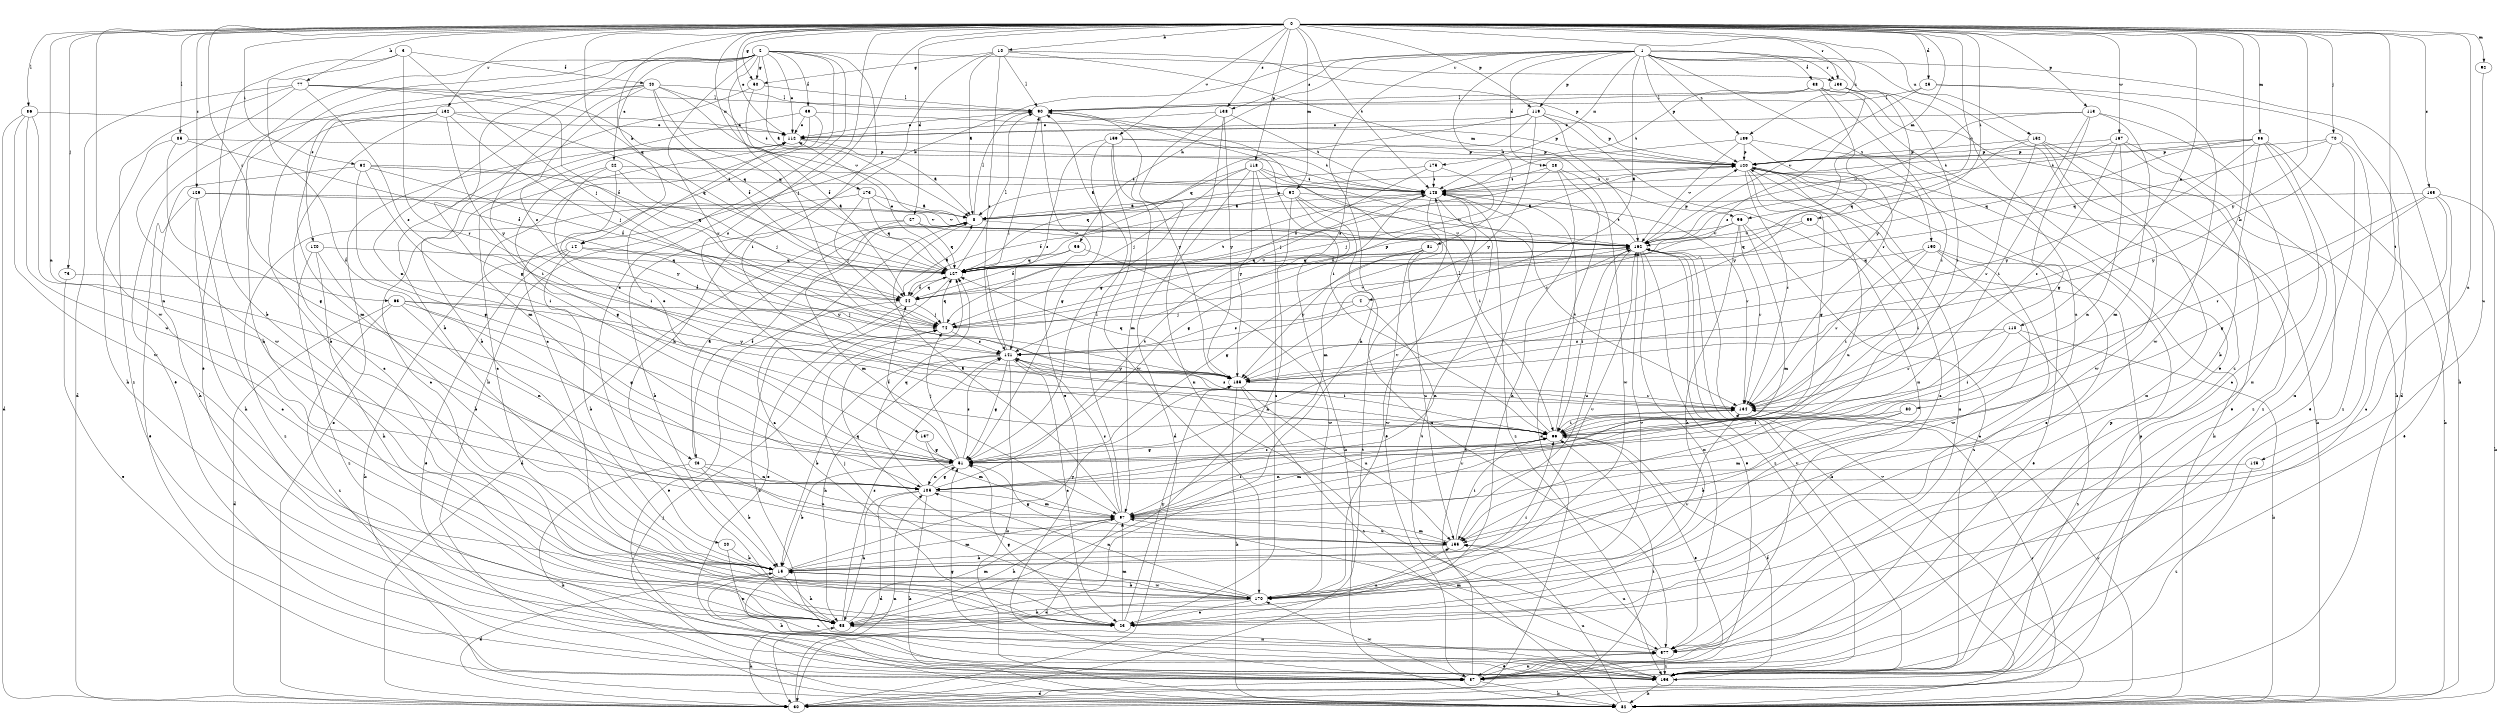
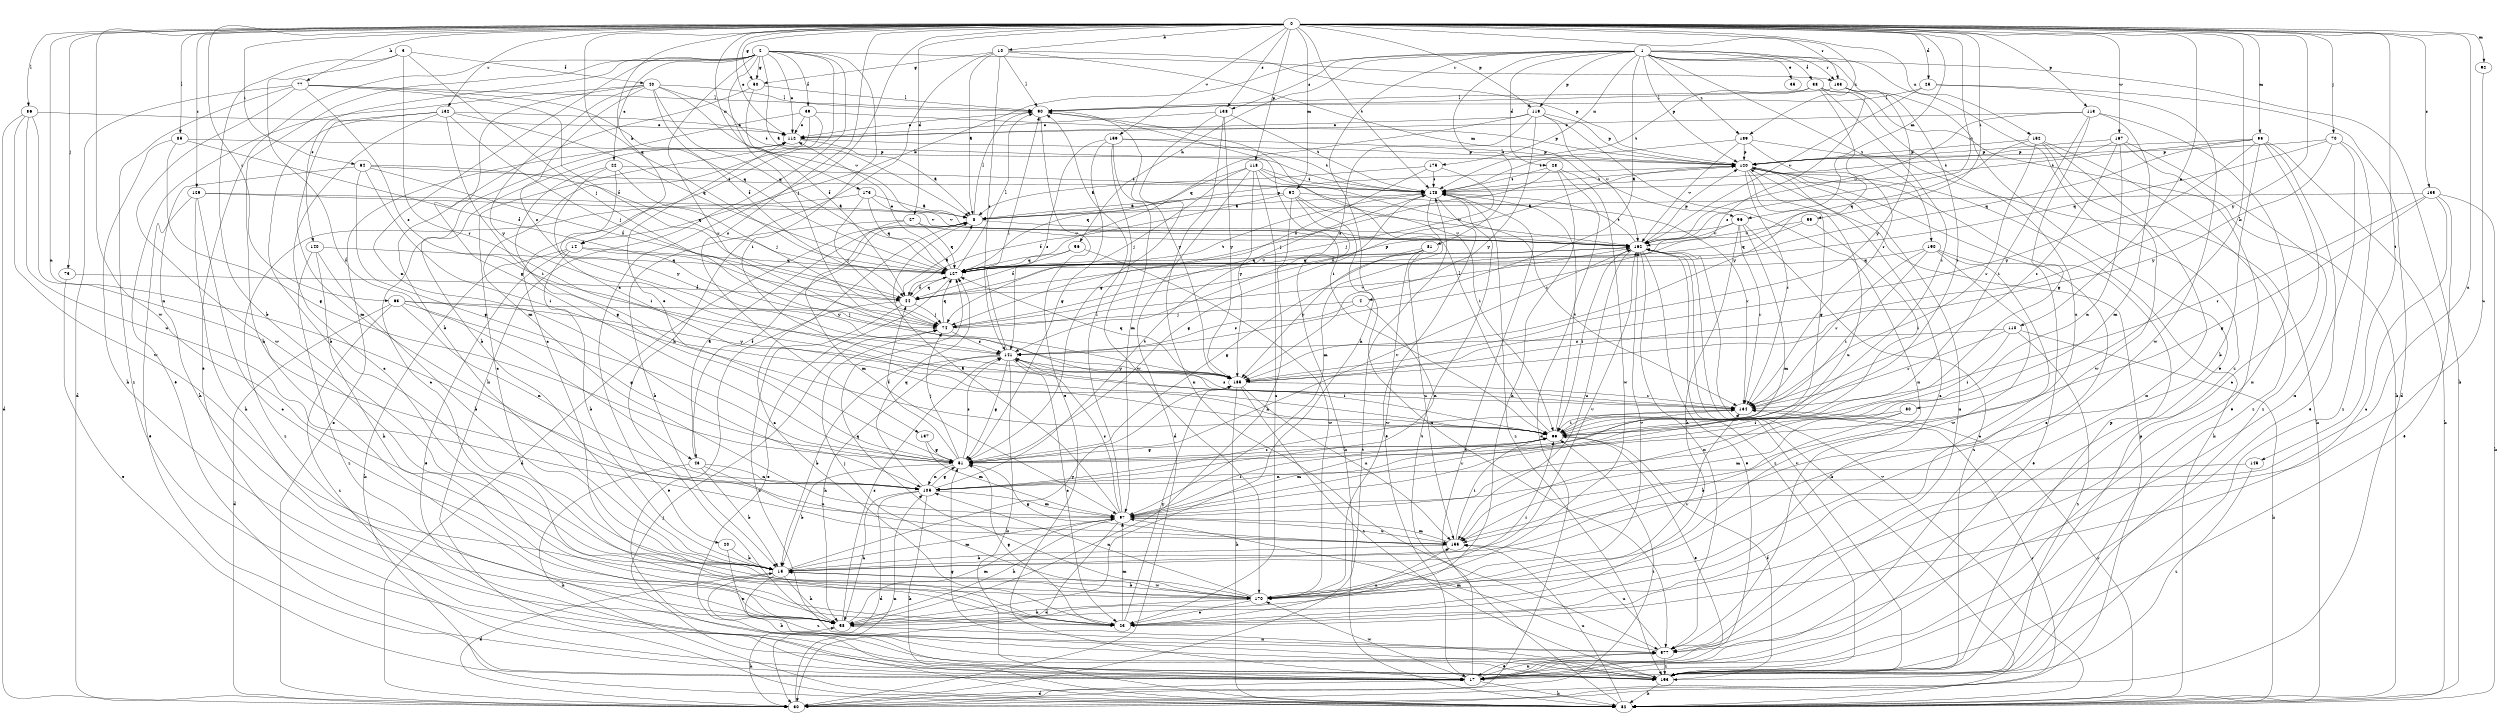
node "35": added
node "37": label "37" -> "17"
